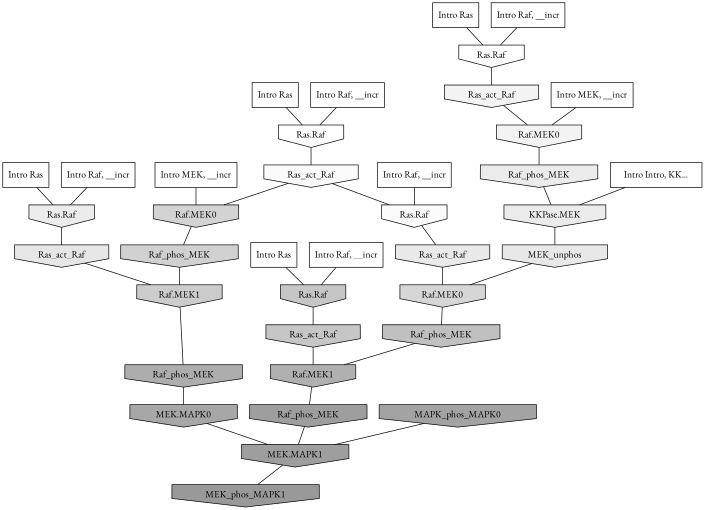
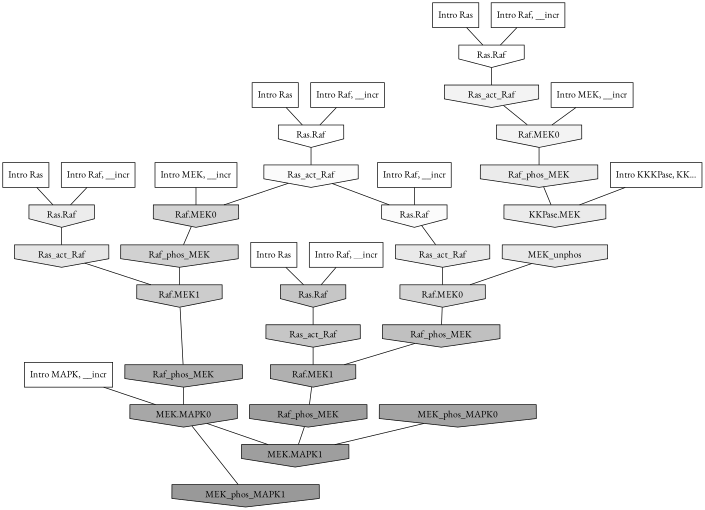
node "Intro Intro, KK...": label "Intro Intro, KK..." -> "Intro KKKPase, KK..."
edge "KKPase.MEK" -- "MEK_unphos": removed
node "Intro MAPK, __incr": added
node "MAPK_phos_MAPK0": label "MAPK_phos_MAPK0" -> "MEK_phos_MAPK0"
edge "MEK.MAPK1" -- "MEK_phos_MAPK1": now "MEK.MAPK0" -- "MEK_phos_MAPK1"
